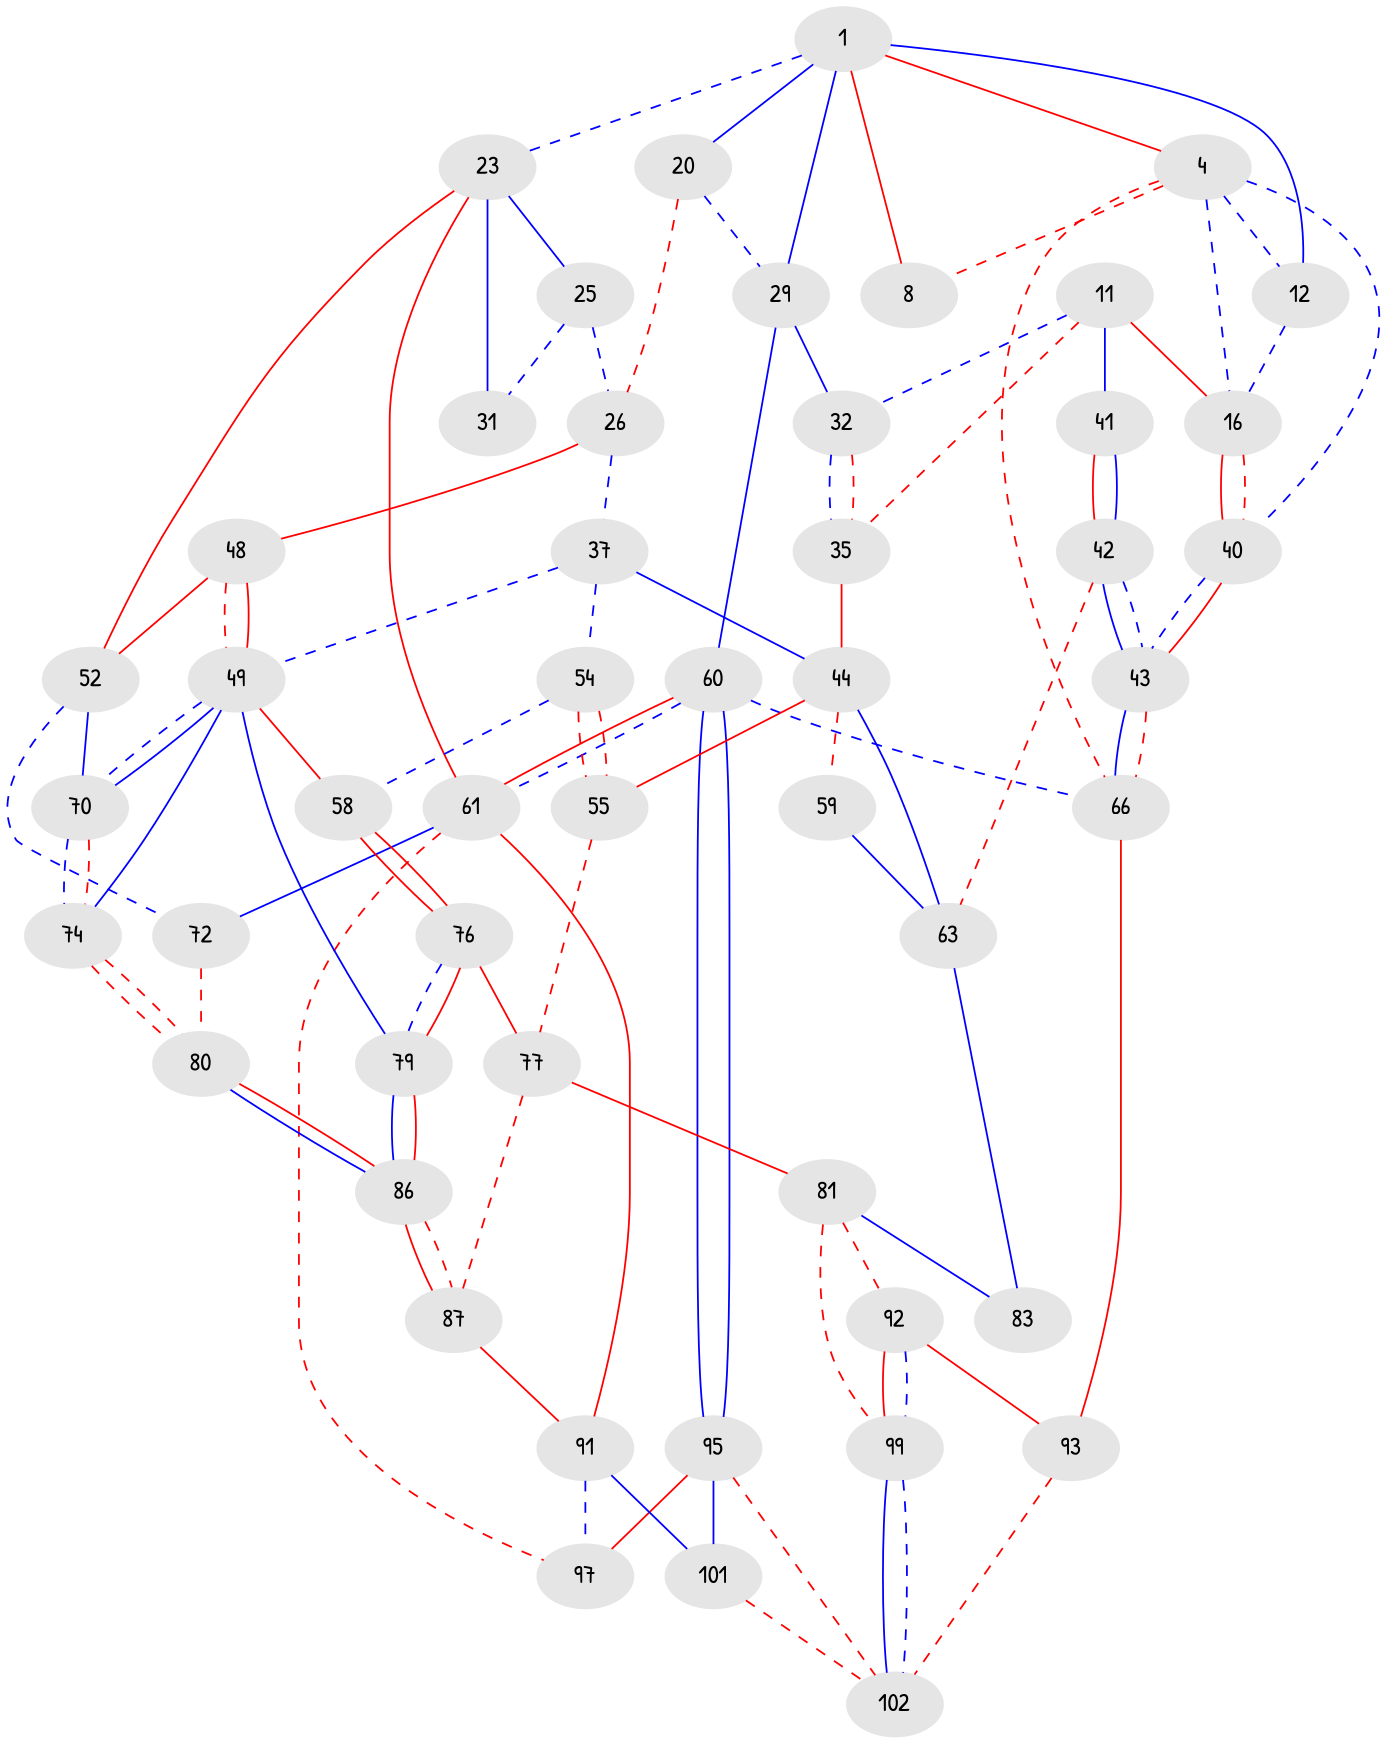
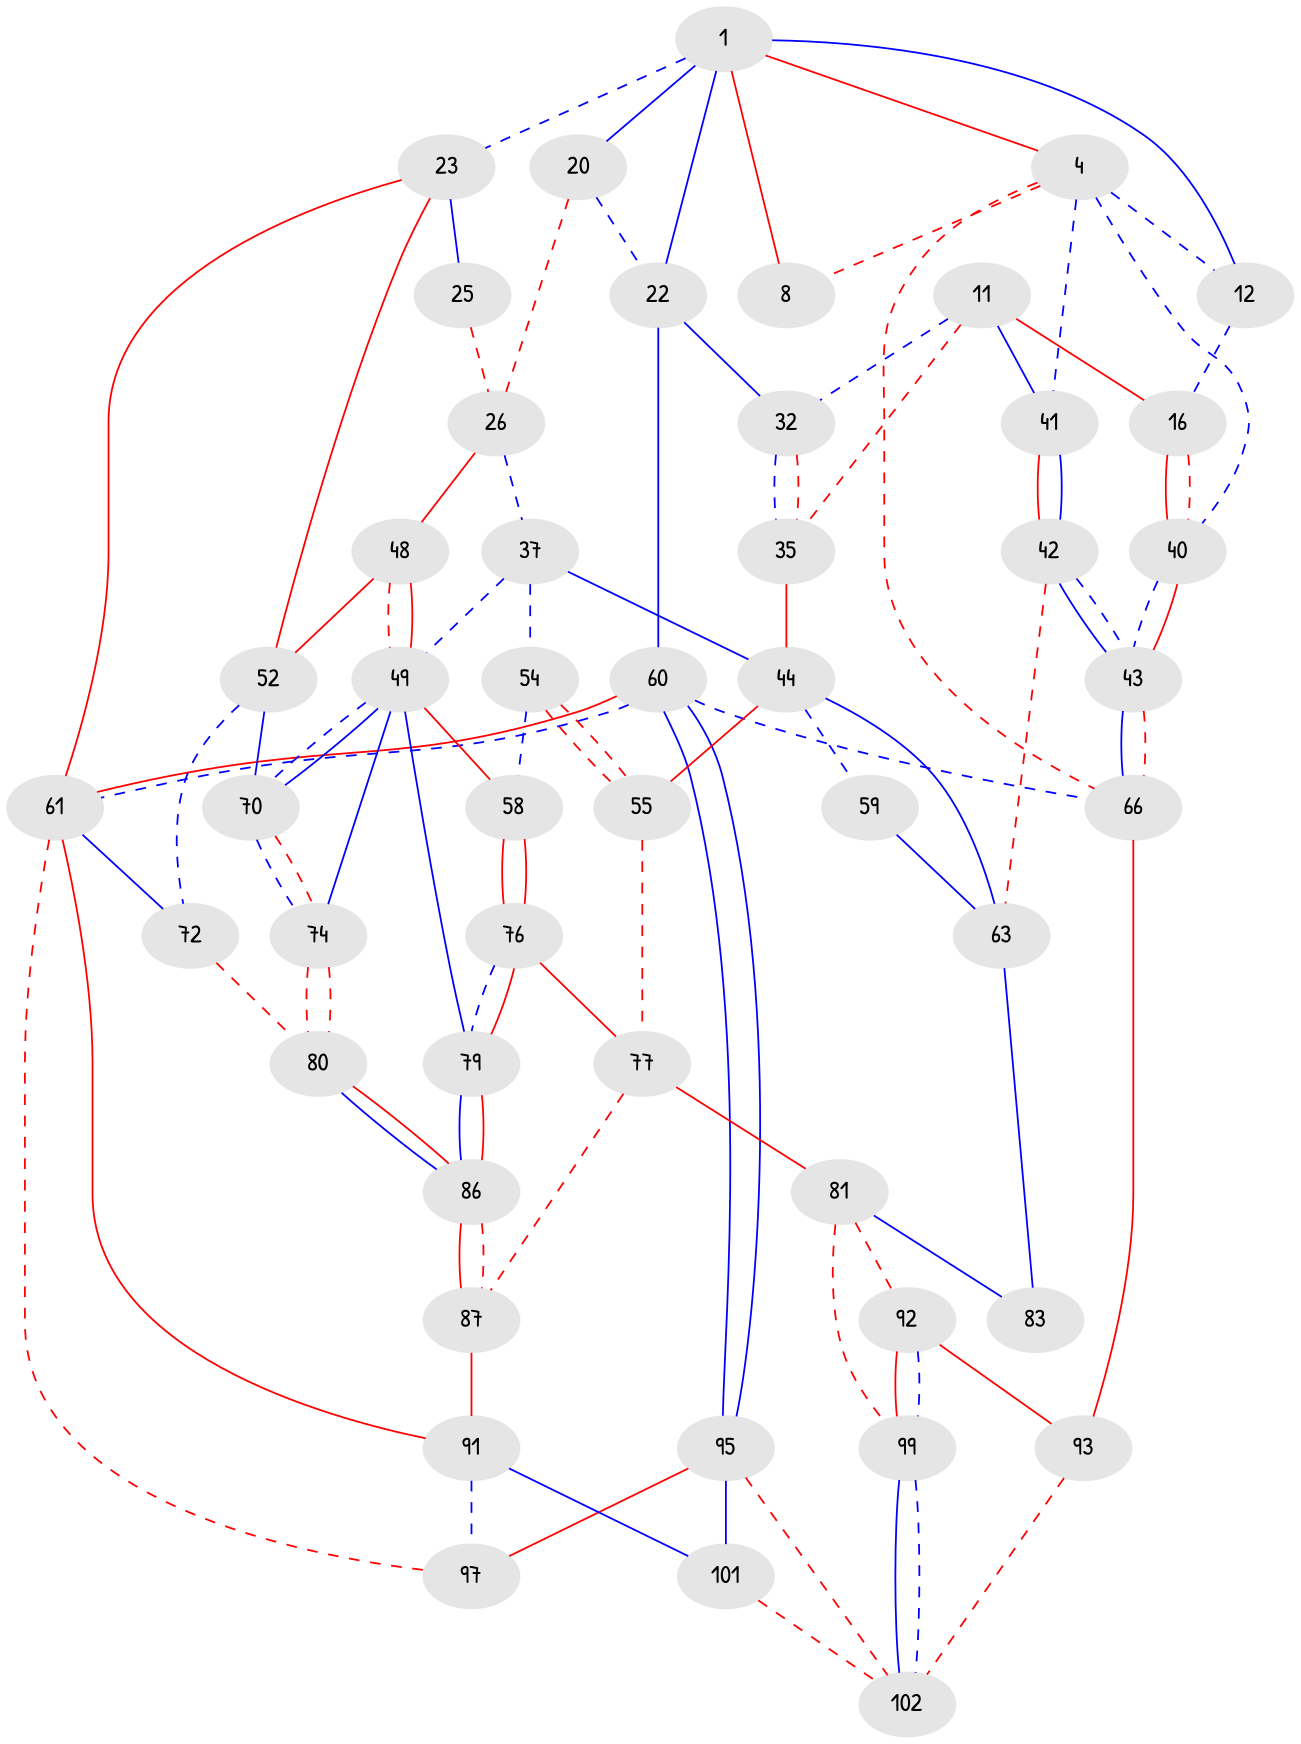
node "29": label "29" -> "22"
edge "4" -- "16": now "4" -- "41"
edge "25" -- "26": color blue -> red
node "31": removed
edge "44" -- "59": color red -> blue
